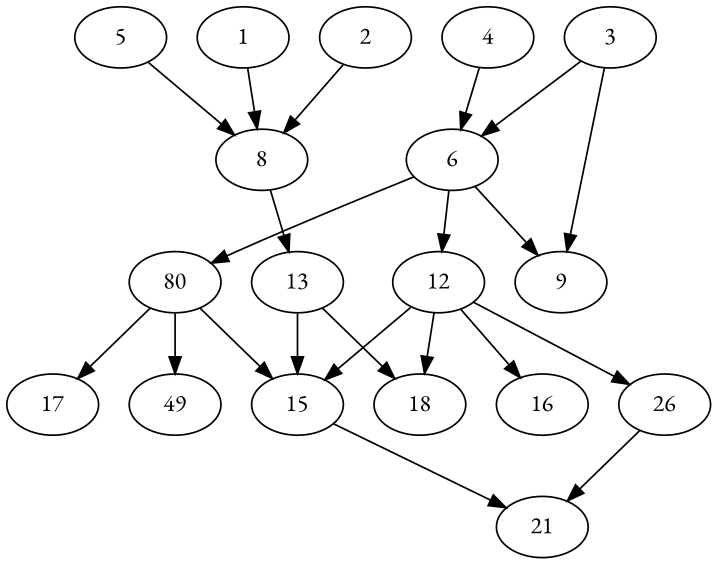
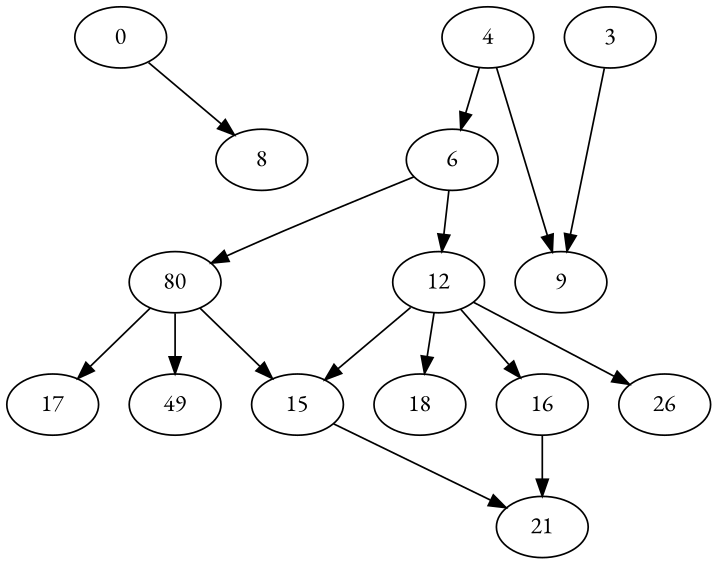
node "5": label "5" -> "0"
node "1": removed
node "2": removed
edge "3" -> "6": removed
edge "6" -> "9": now "4" -> "9"
node "13": removed
edge "26" -> "21": now "16" -> "21"
